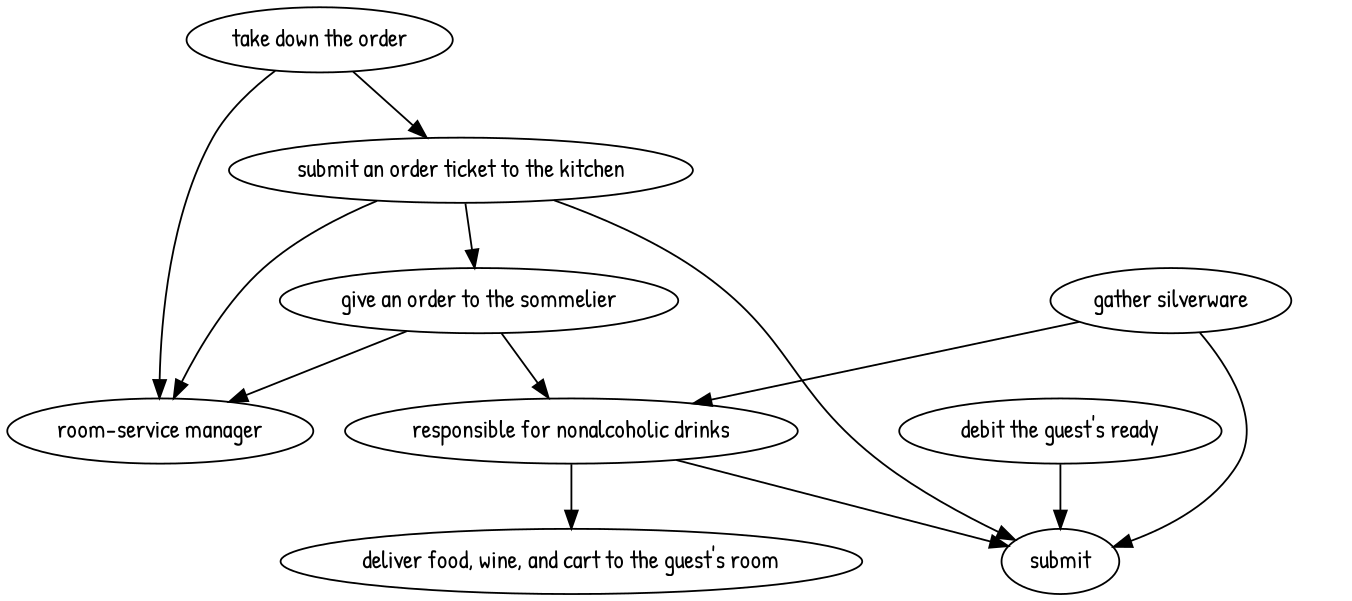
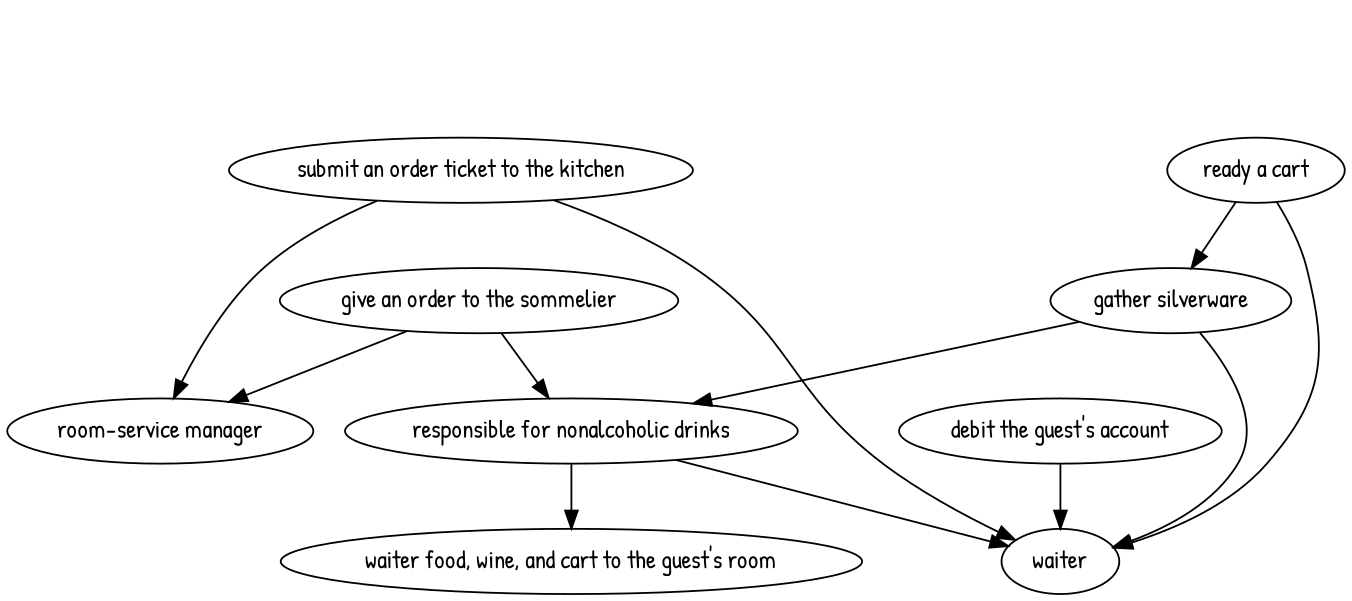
node "take down the order": removed
node "ready a cart": added
edge "submit an order ticket to the kitchen" -> "give an order to the sommelier": removed
node "debit the guest's ready": label "debit the guest's ready" -> "debit the guest's account"
node "deliver food, wine, and cart to the guest's room": label "deliver food, wine, and cart to the guest's room" -> "waiter food, wine, and cart to the guest's room"
node "submit": label "submit" -> "waiter"
